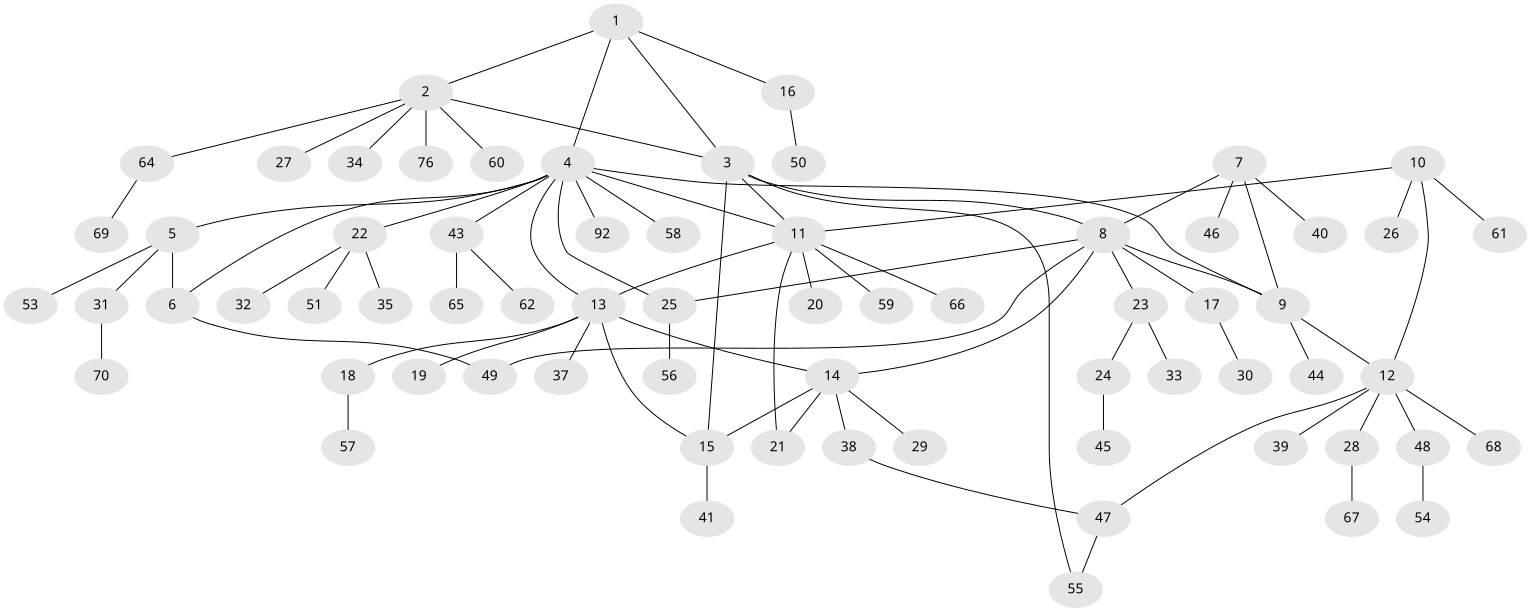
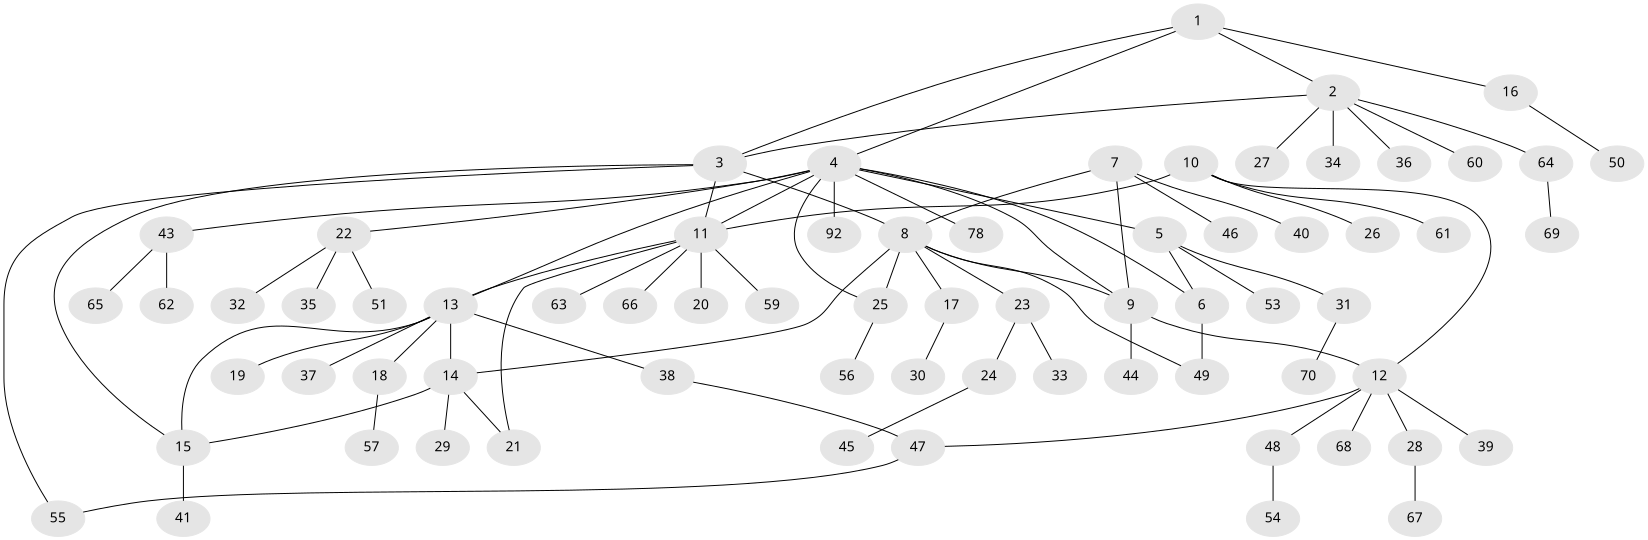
node "76": label "76" -> "36"
node "58": label "58" -> "78"
node "63": added
edge "14" -- "38": now "13" -- "38"
